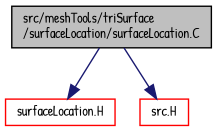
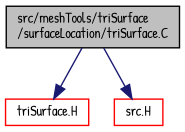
node "src/meshTools/triSurface /surfaceLocation/surfaceLocation.C": label "src/meshTools/triSurface /surfaceLocation/surfaceLocation.C" -> "src/meshTools/triSurface /surfaceLocation/triSurface.C"
node "surfaceLocation.H": label "surfaceLocation.H" -> "triSurface.H"
